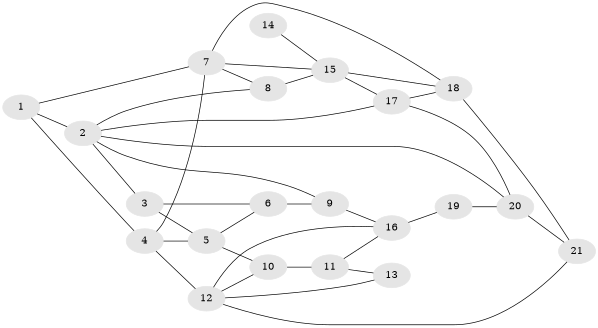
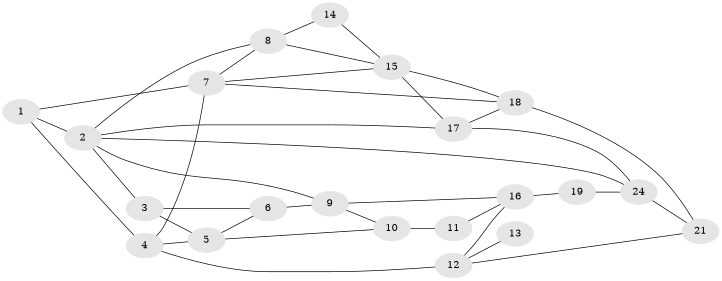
edge "14" -- "8": added
node "20": label "20" -> "24"
edge "11" -- "13": removed
edge "10" -- "12": now "10" -- "9"
